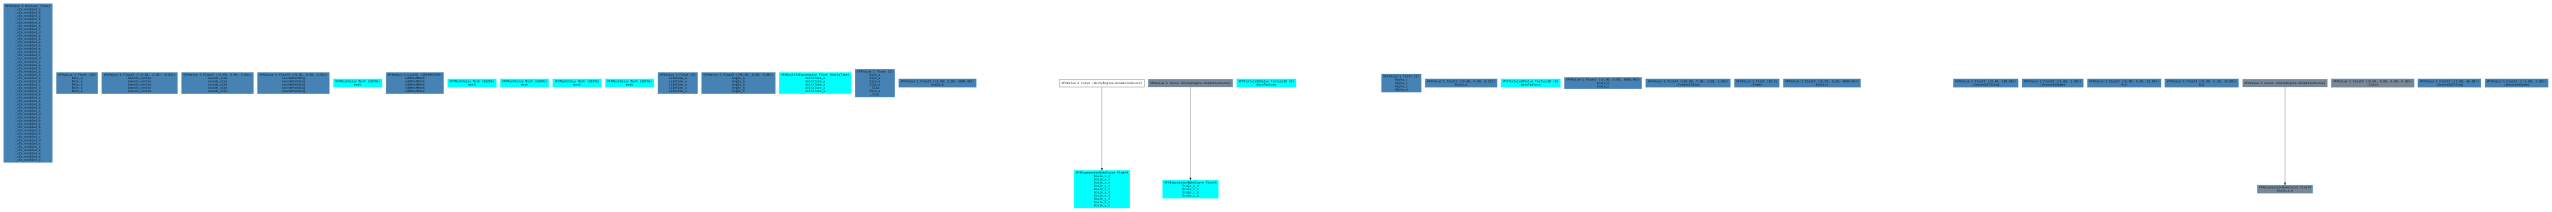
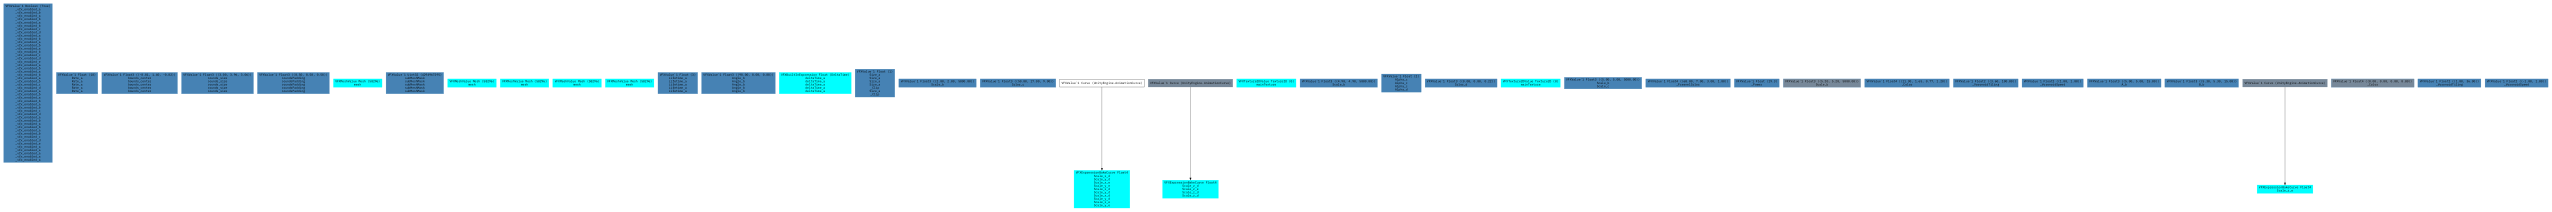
node "VFXValue`1 Float3 ((50.00, 17.00, 9.00)) Color_c": added
node "VFXValue`1 Float3 ((4.90, 4.90, 5000.00)) Scale_b": added
node "VFXValue`1 Float3 ((5.20, 5.20, 5000.00)) Scale_b": fillcolor steelblue -> lightslategray
node "VFXValue`1 Float4 ((11.30, 1.65, 0.77, 1.20)) _Color": added
node "VFXExpressionBakeCurve Float4 Scale_z_e": fillcolor lightslategray -> cyan
